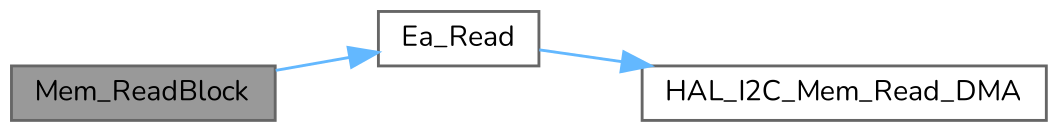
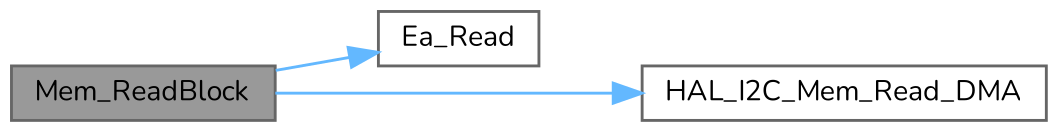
edge "Ea_Read" -> "HAL_I2C_Mem_Read_DMA": now "Mem_ReadBlock" -> "HAL_I2C_Mem_Read_DMA"
